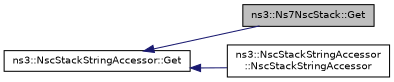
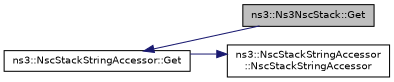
node "ns3::Ns7NscStack::Get": label "ns3::Ns7NscStack::Get" -> "ns3::Ns3NscStack::Get"
edge "ns3::NscStackStringAccessor ::NscStackStringAccessor" -> "ns3::NscStackStringAccessor::Get": reversed
